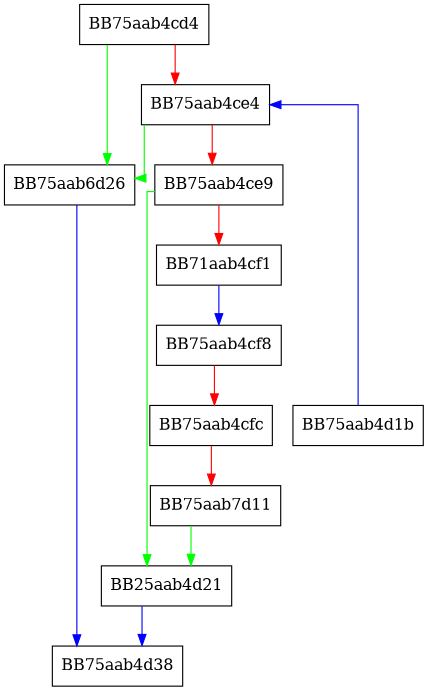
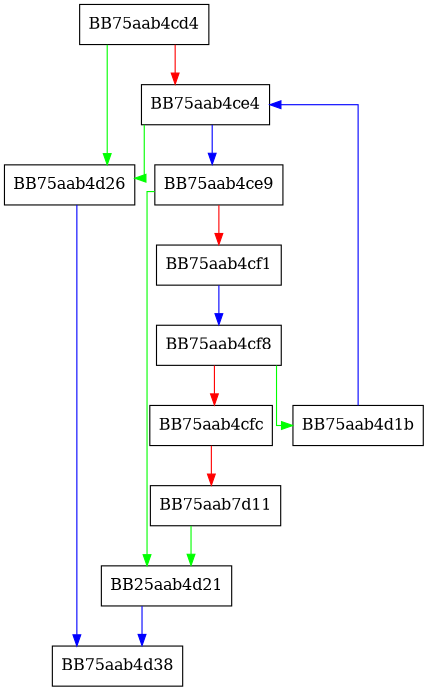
edge "BB75aab4ce4" -> "BB75aab4ce9": color red -> blue
node "BB75aab6d26": label "BB75aab6d26" -> "BB75aab4d26"
node "BB71aab4cf1": label "BB71aab4cf1" -> "BB75aab4cf1"
edge "BB75aab4cf8" -> "BB75aab4d1b": added
